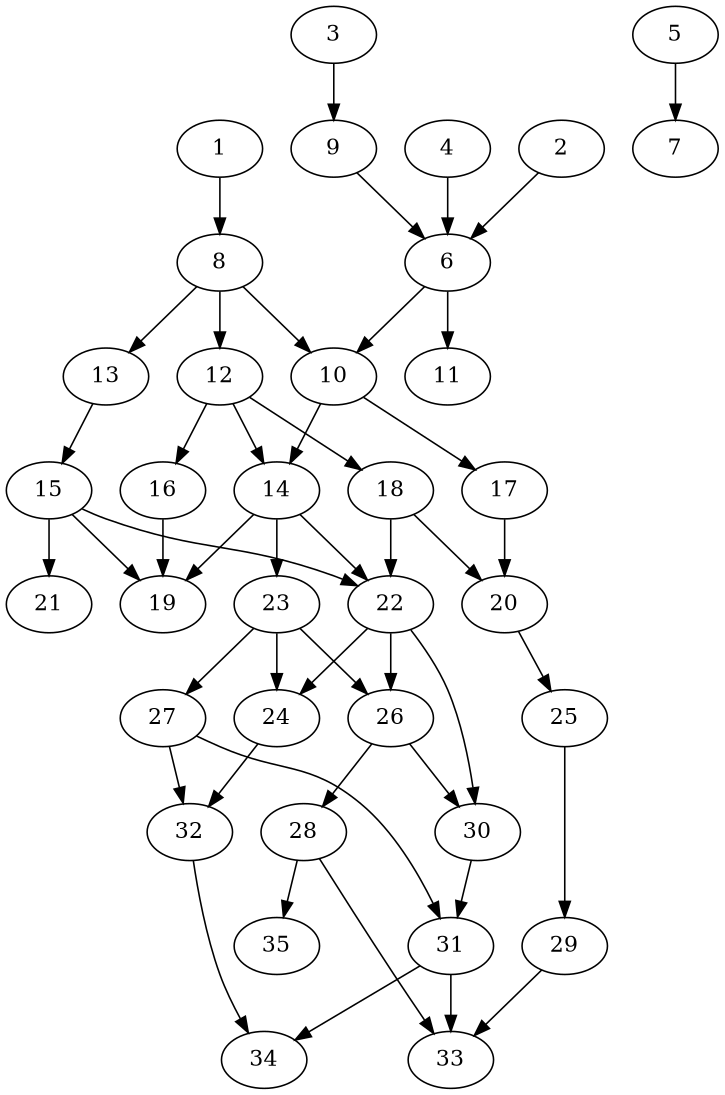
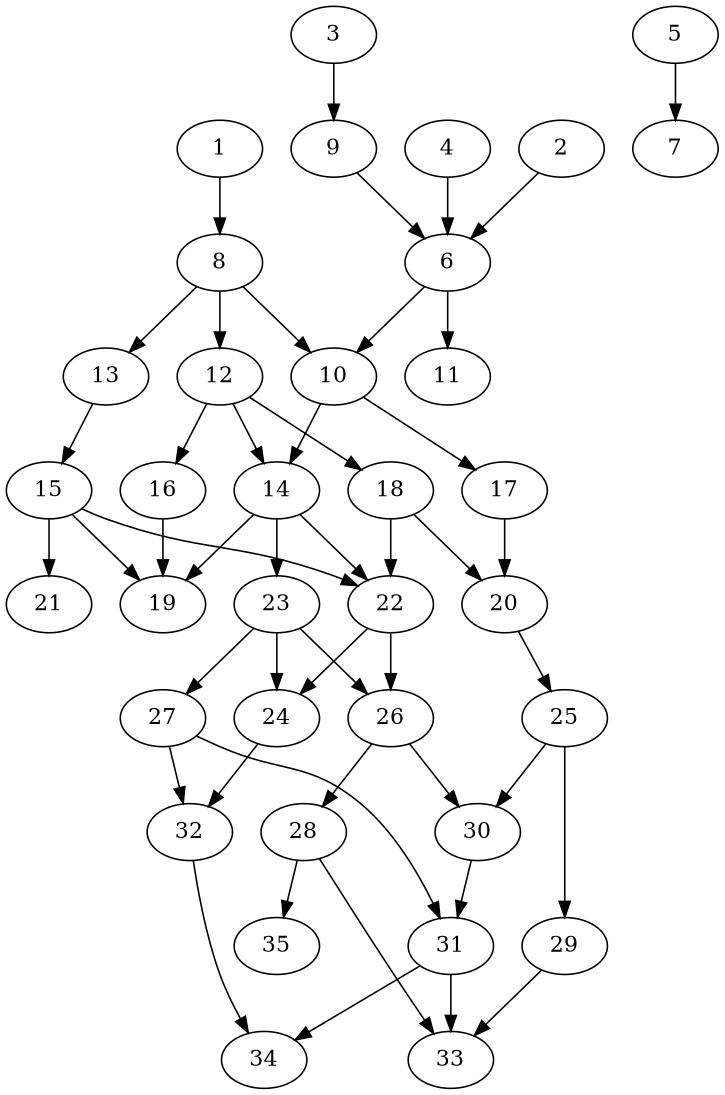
edge "22" -> "30": now "25" -> "30"
